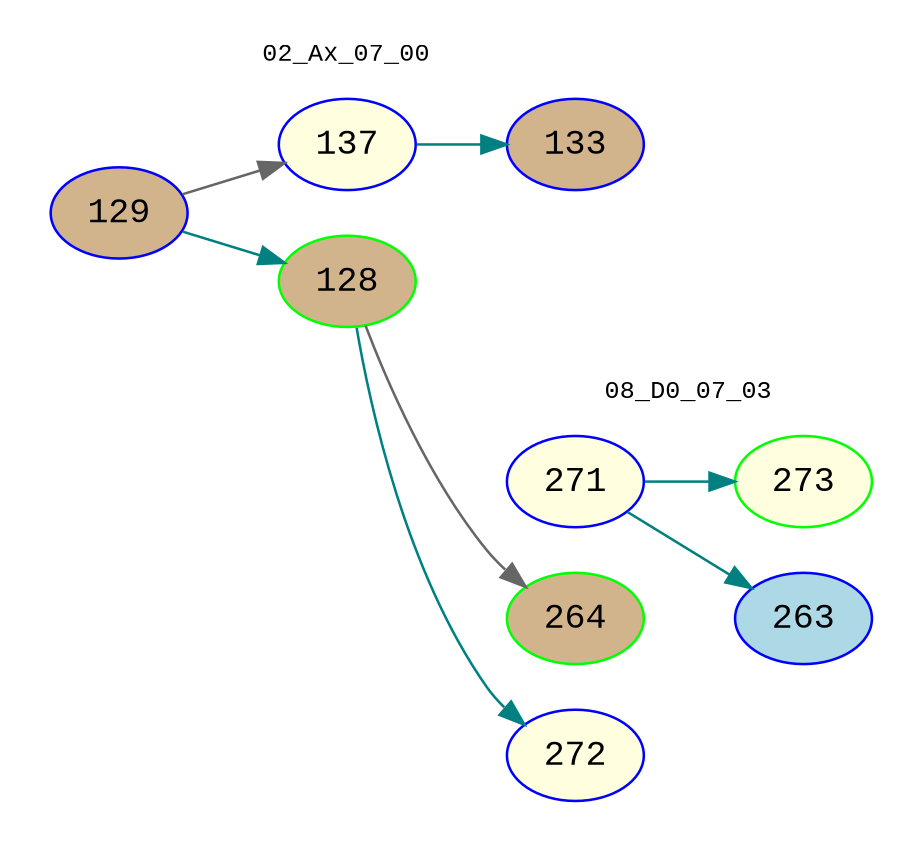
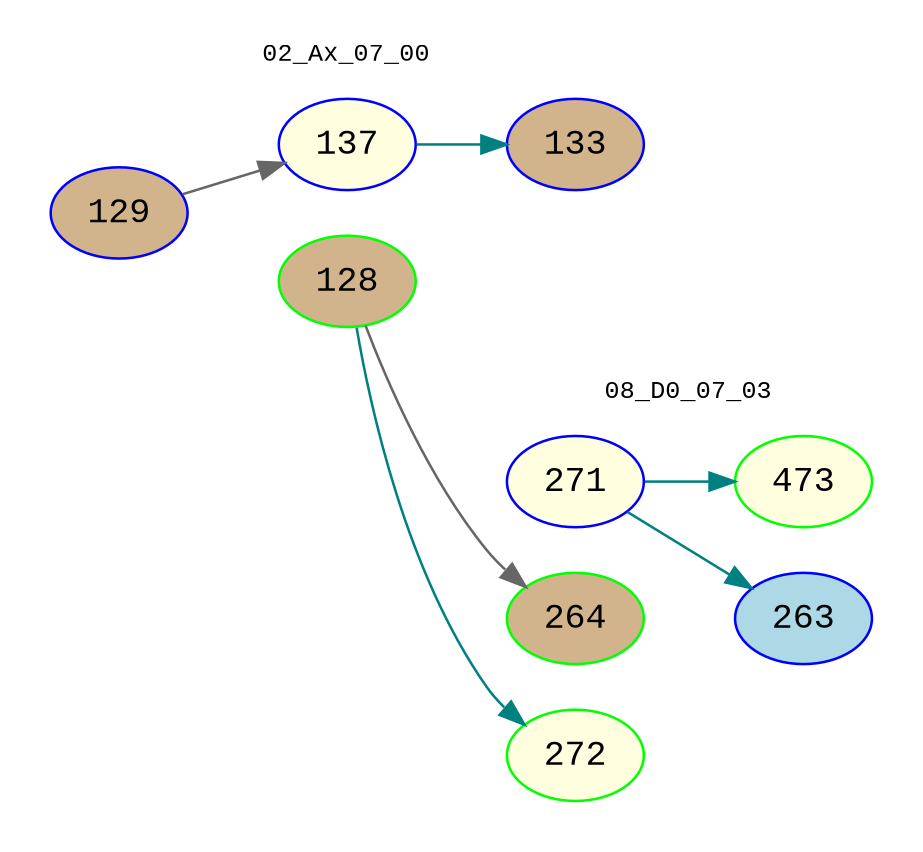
edge "129" -> "128": removed
node "273": label "273" -> "473"
node "272": color blue -> green
